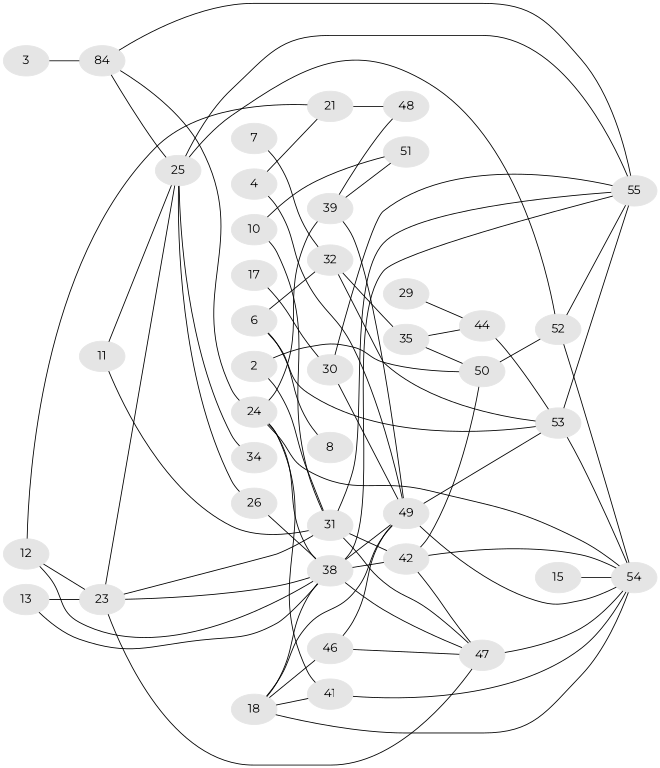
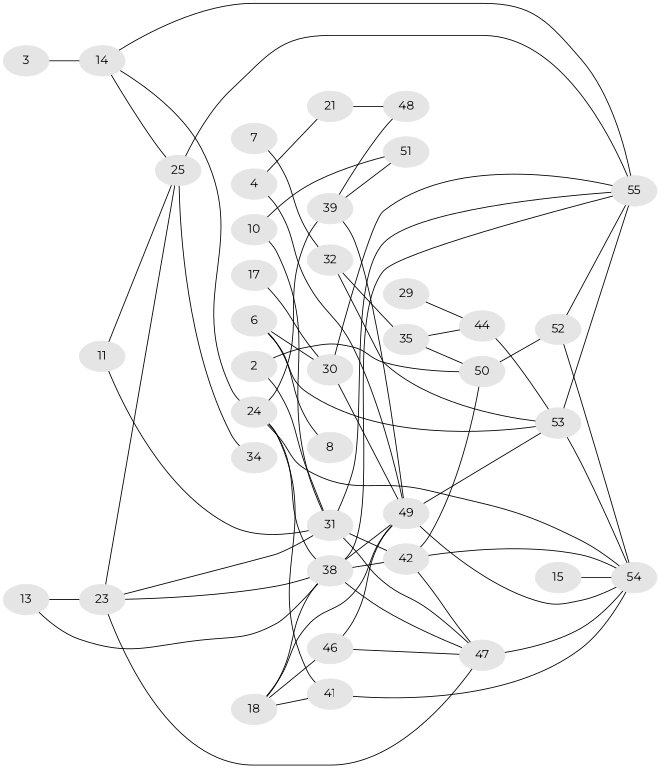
node "84": label "84" -> "14"
edge "25" -- "52": removed
edge "32" -- "6": now "30" -- "6"
node "26": removed
node "12": removed
edge "54" -- "18": removed
